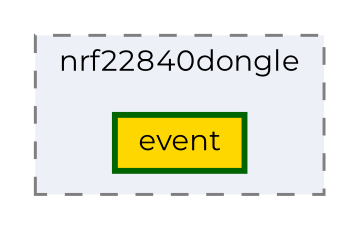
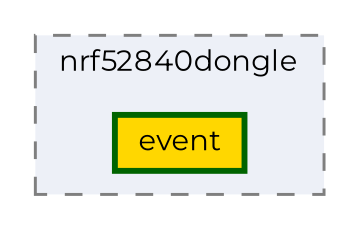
cluster "nrf22840dongle": label "nrf22840dongle" -> "nrf52840dongle"
